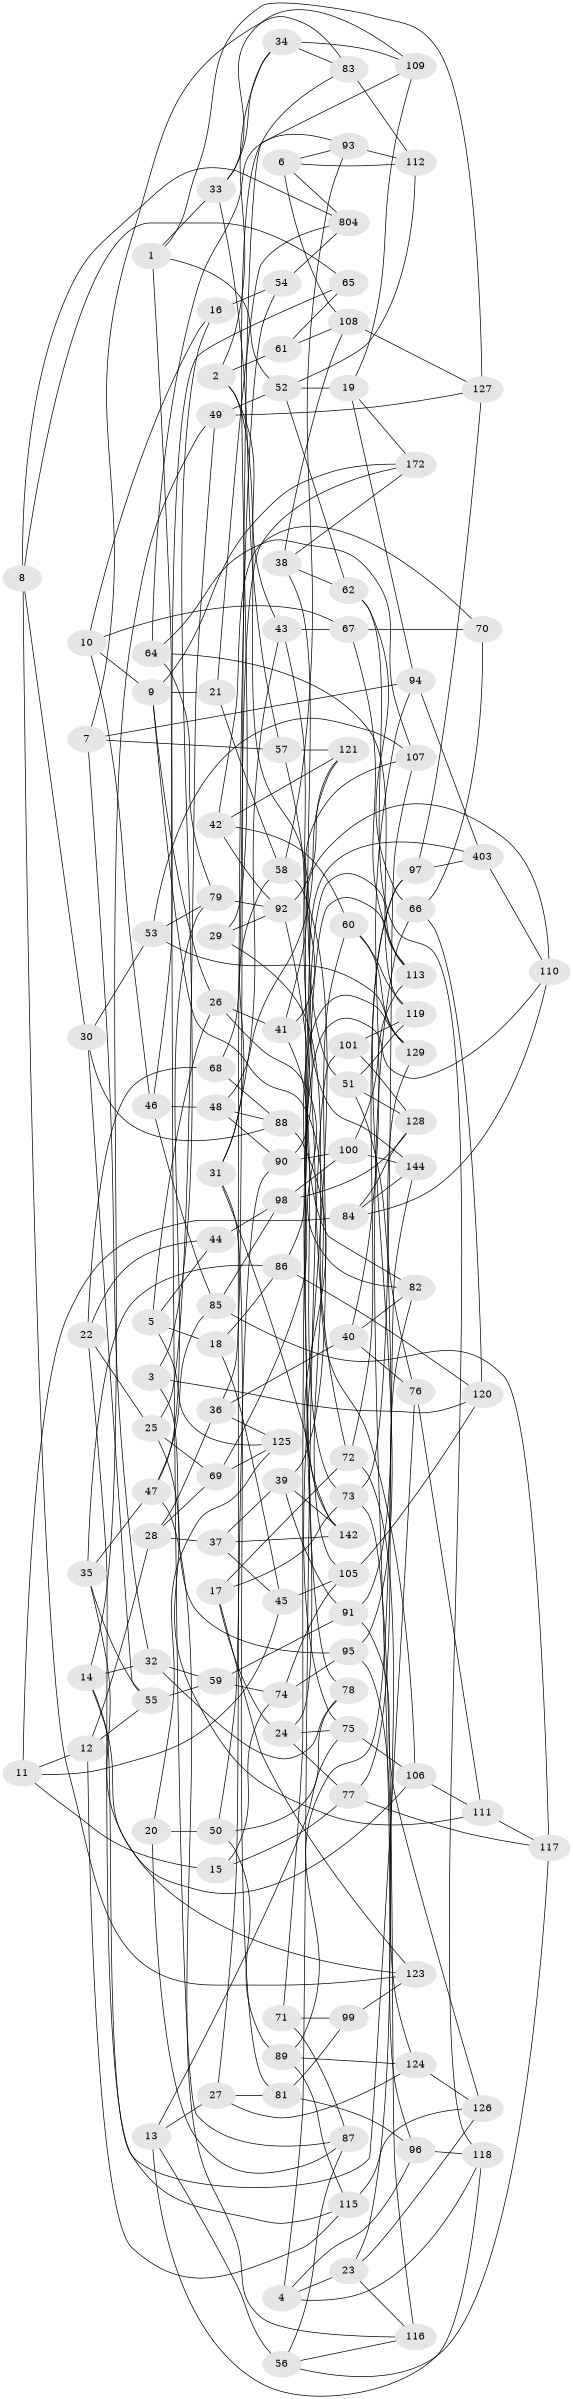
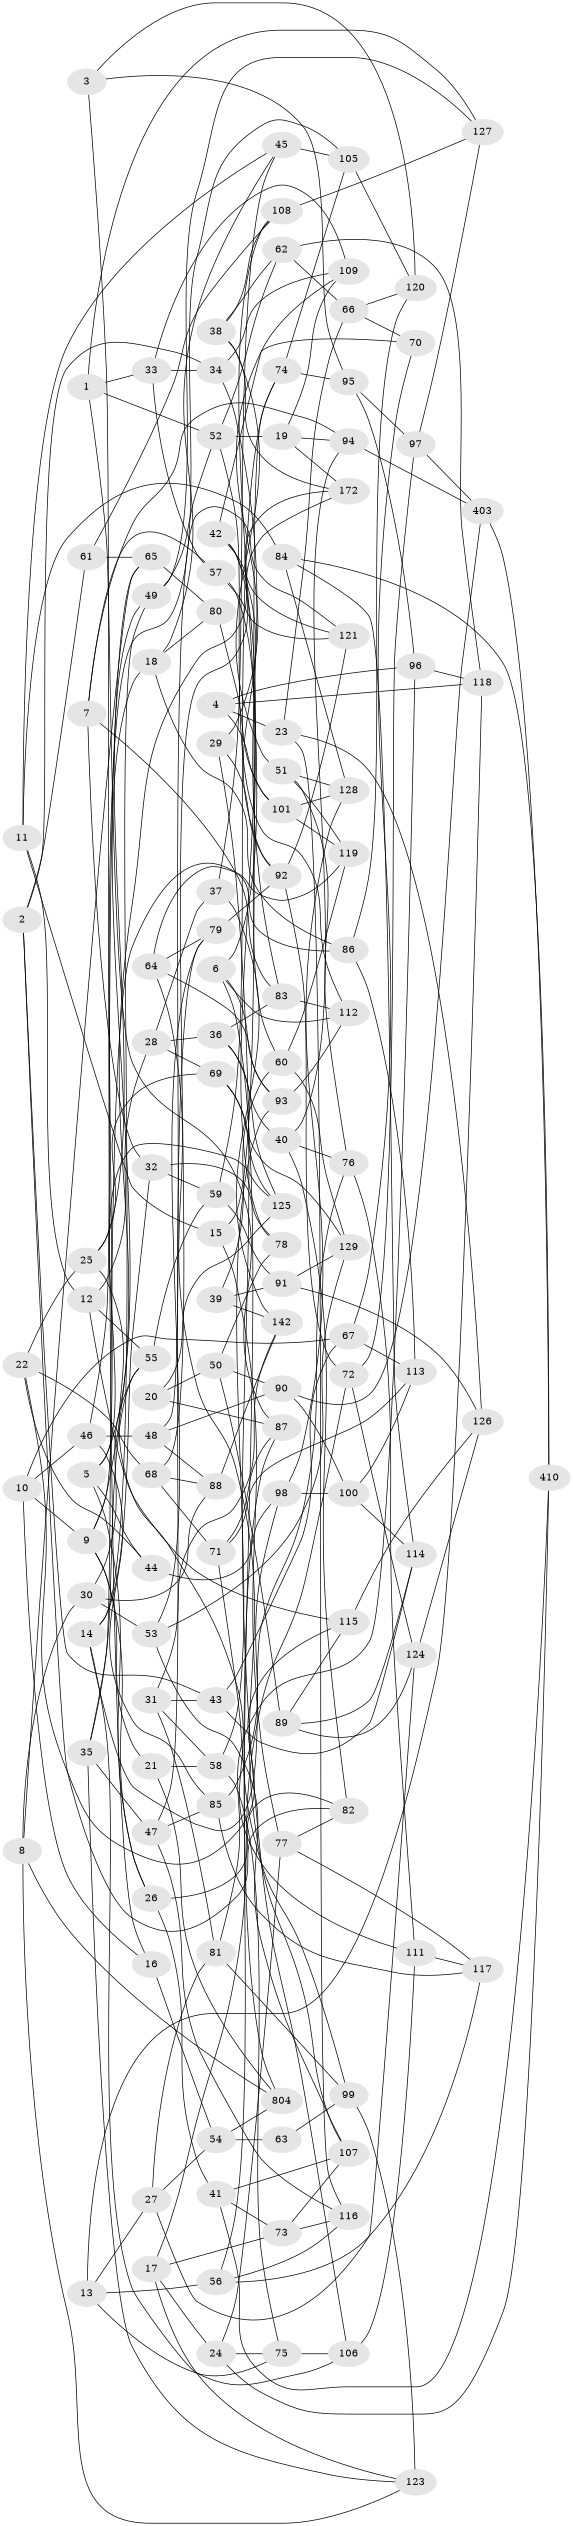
node "80": added
node "110": label "110" -> "410"
node "144": label "144" -> "114"
edge "39" -- "37": removed
edge "68" -- "71": added
node "63": added
